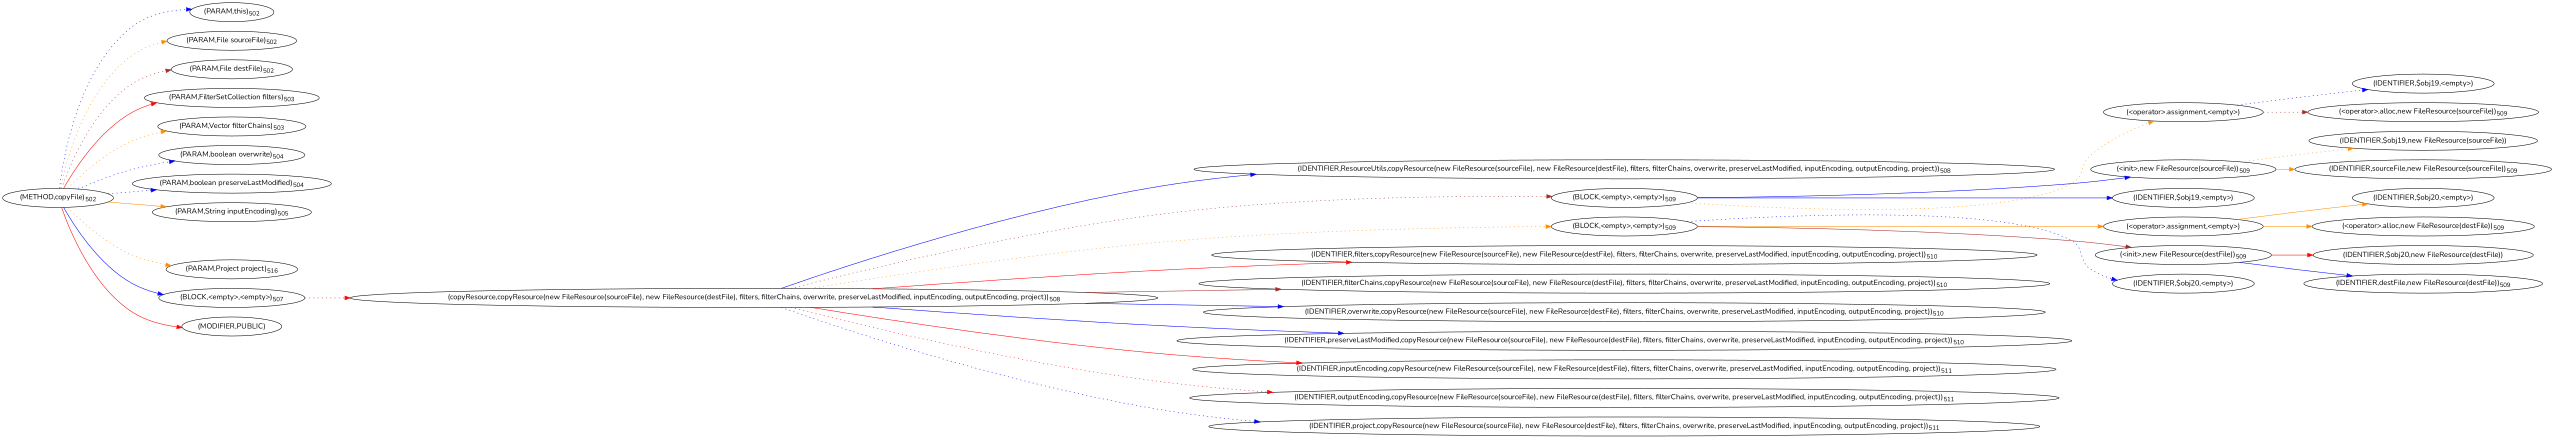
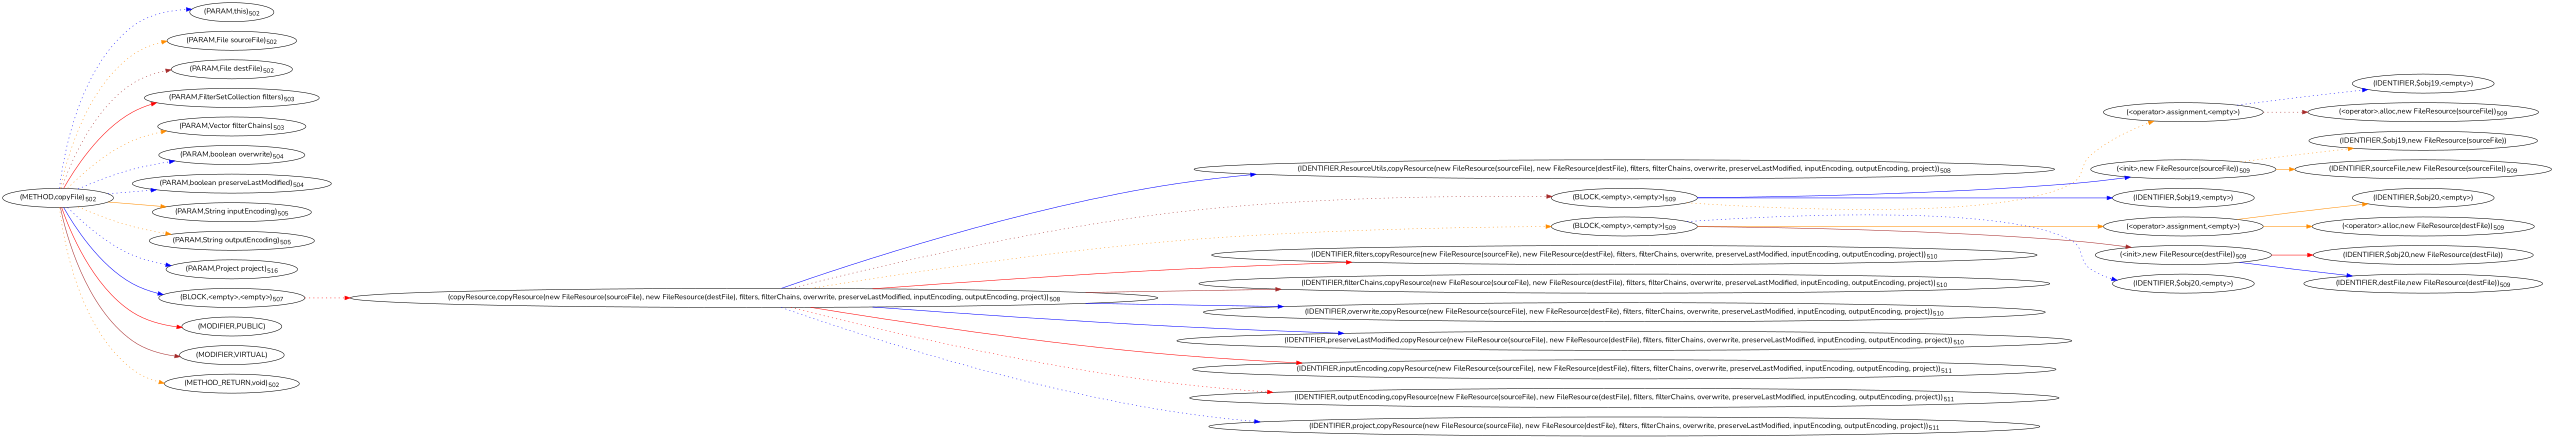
node "(PARAM,String outputEncoding)": added
edge "(METHOD,copyFile)" -> "(PARAM,Project project)": color darkorange -> blue
node "(MODIFIER,VIRTUAL)": added
node "(METHOD_RETURN,void)": added
